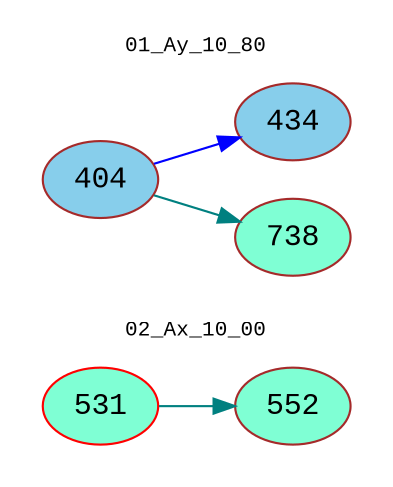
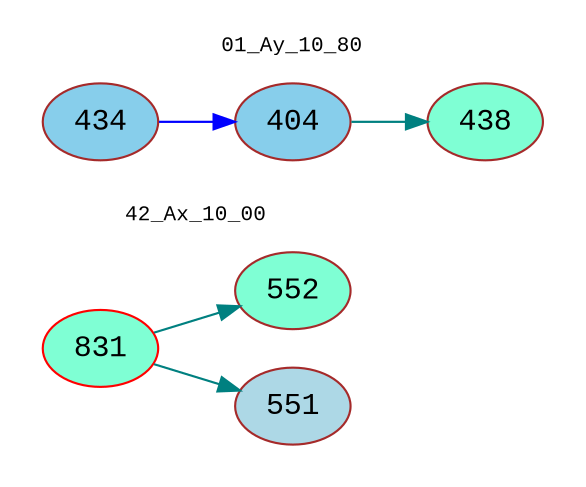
edge "404" -> "434": reversed
node "738": label "738" -> "438"
cluster "02_Ax_10_00": label "02_Ax_10_00" -> "42_Ax_10_00"
node "531": label "531" -> "831"
node "551": added
